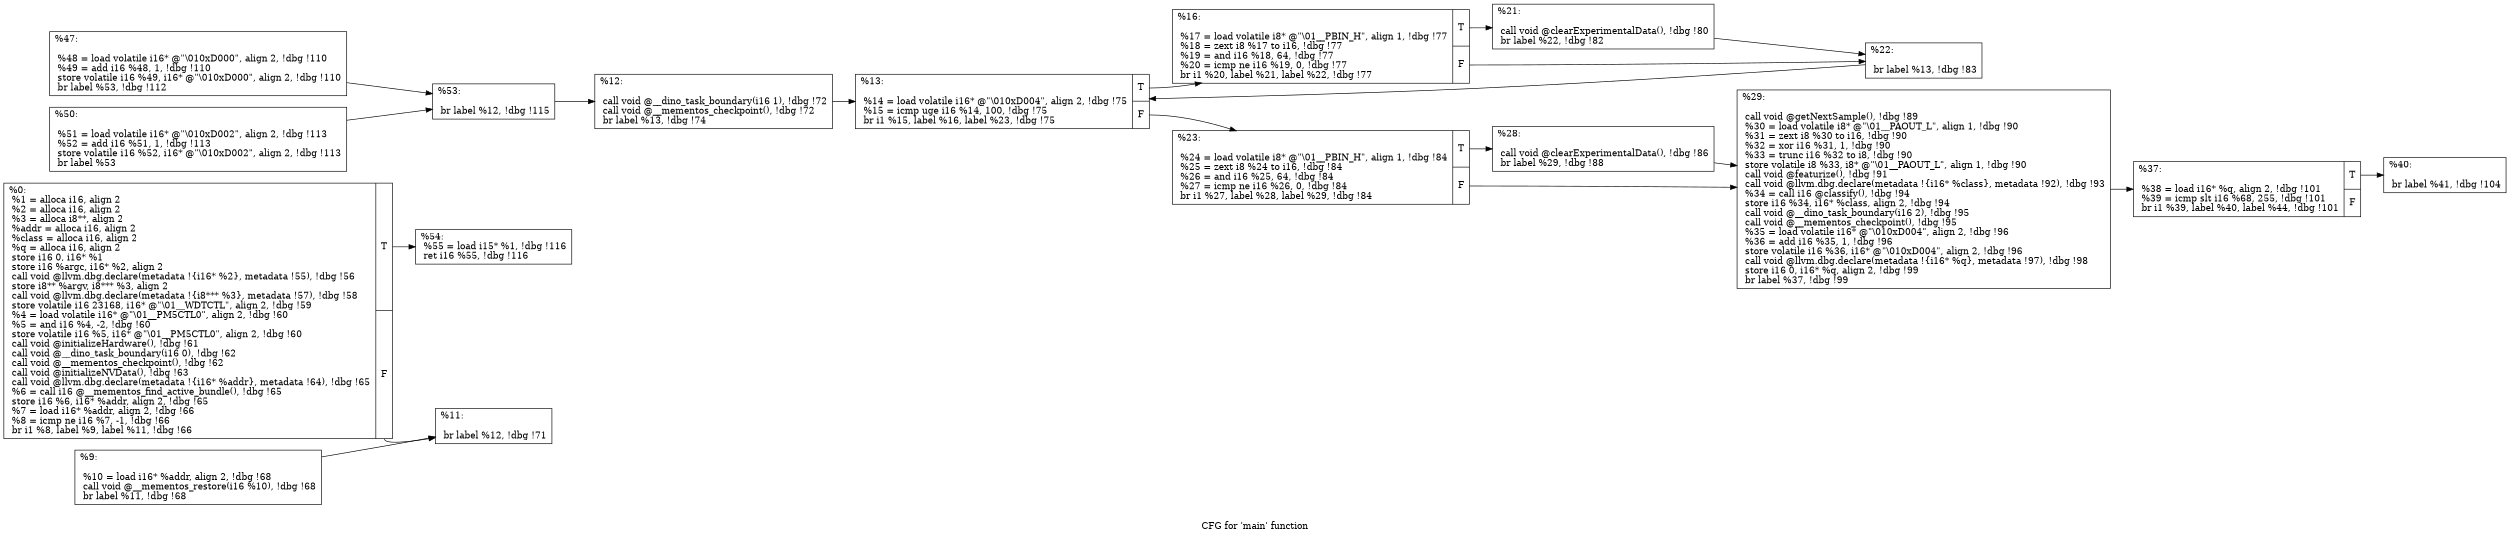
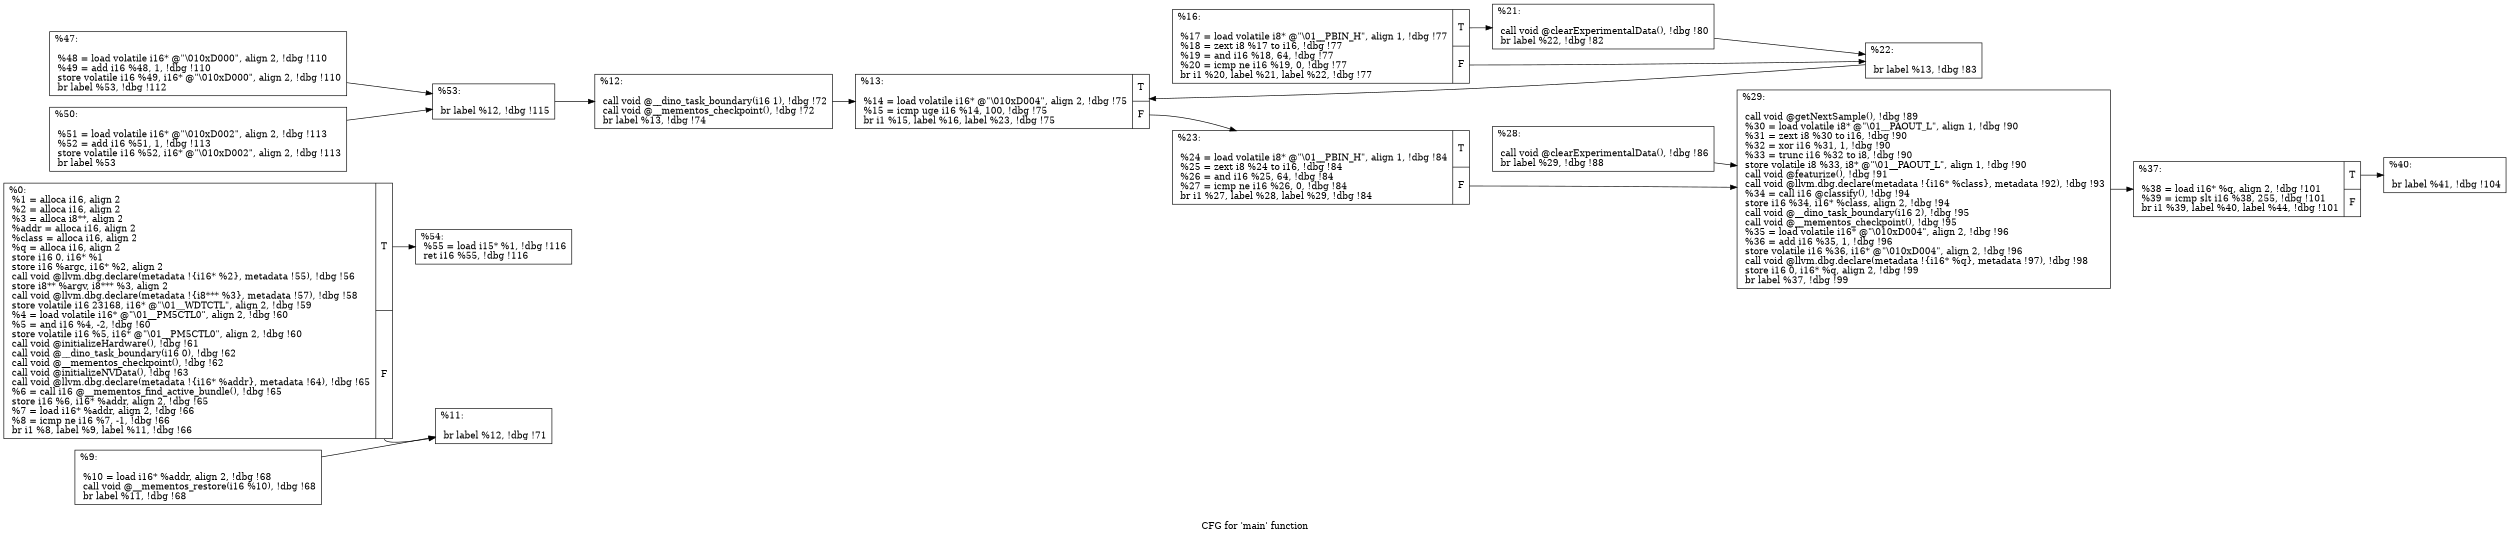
edge "%13:" -> "%16:": removed
edge "%23:" -> "%28:": removed
node "%37:": text "%39 = icmp slt i16 %68, 255, !dbg !101" -> "%39 = icmp slt i16 %38, 255, !dbg !101"
